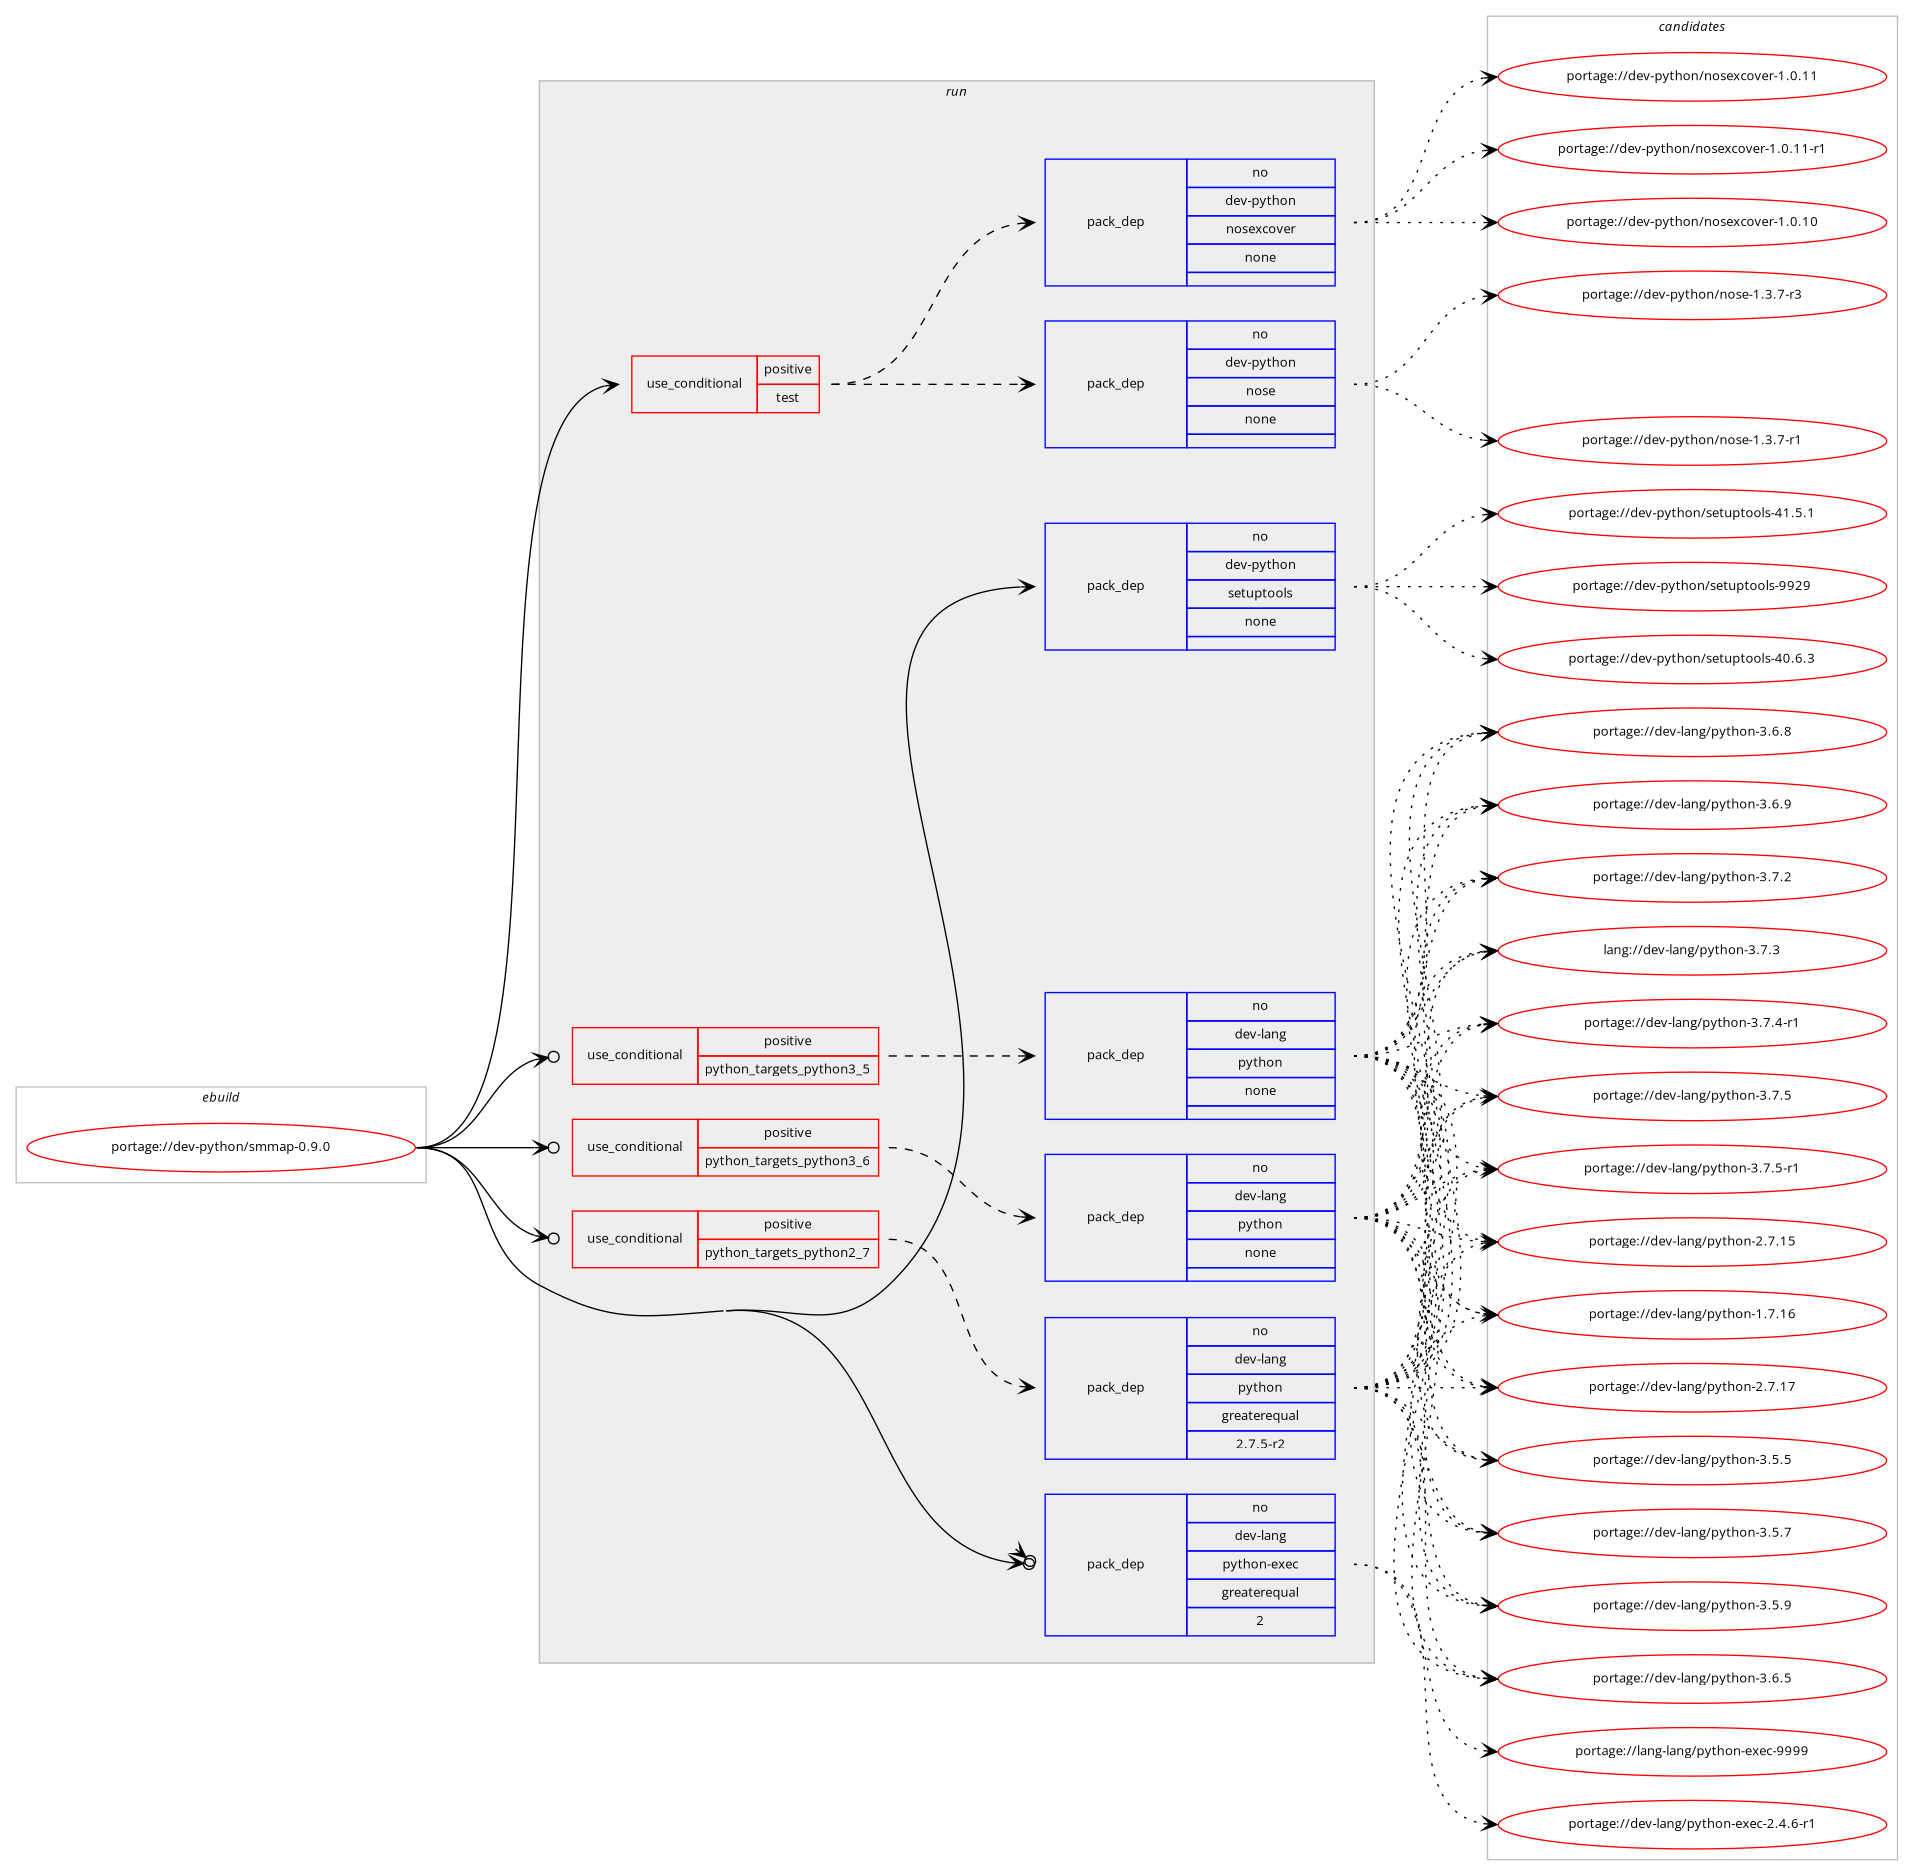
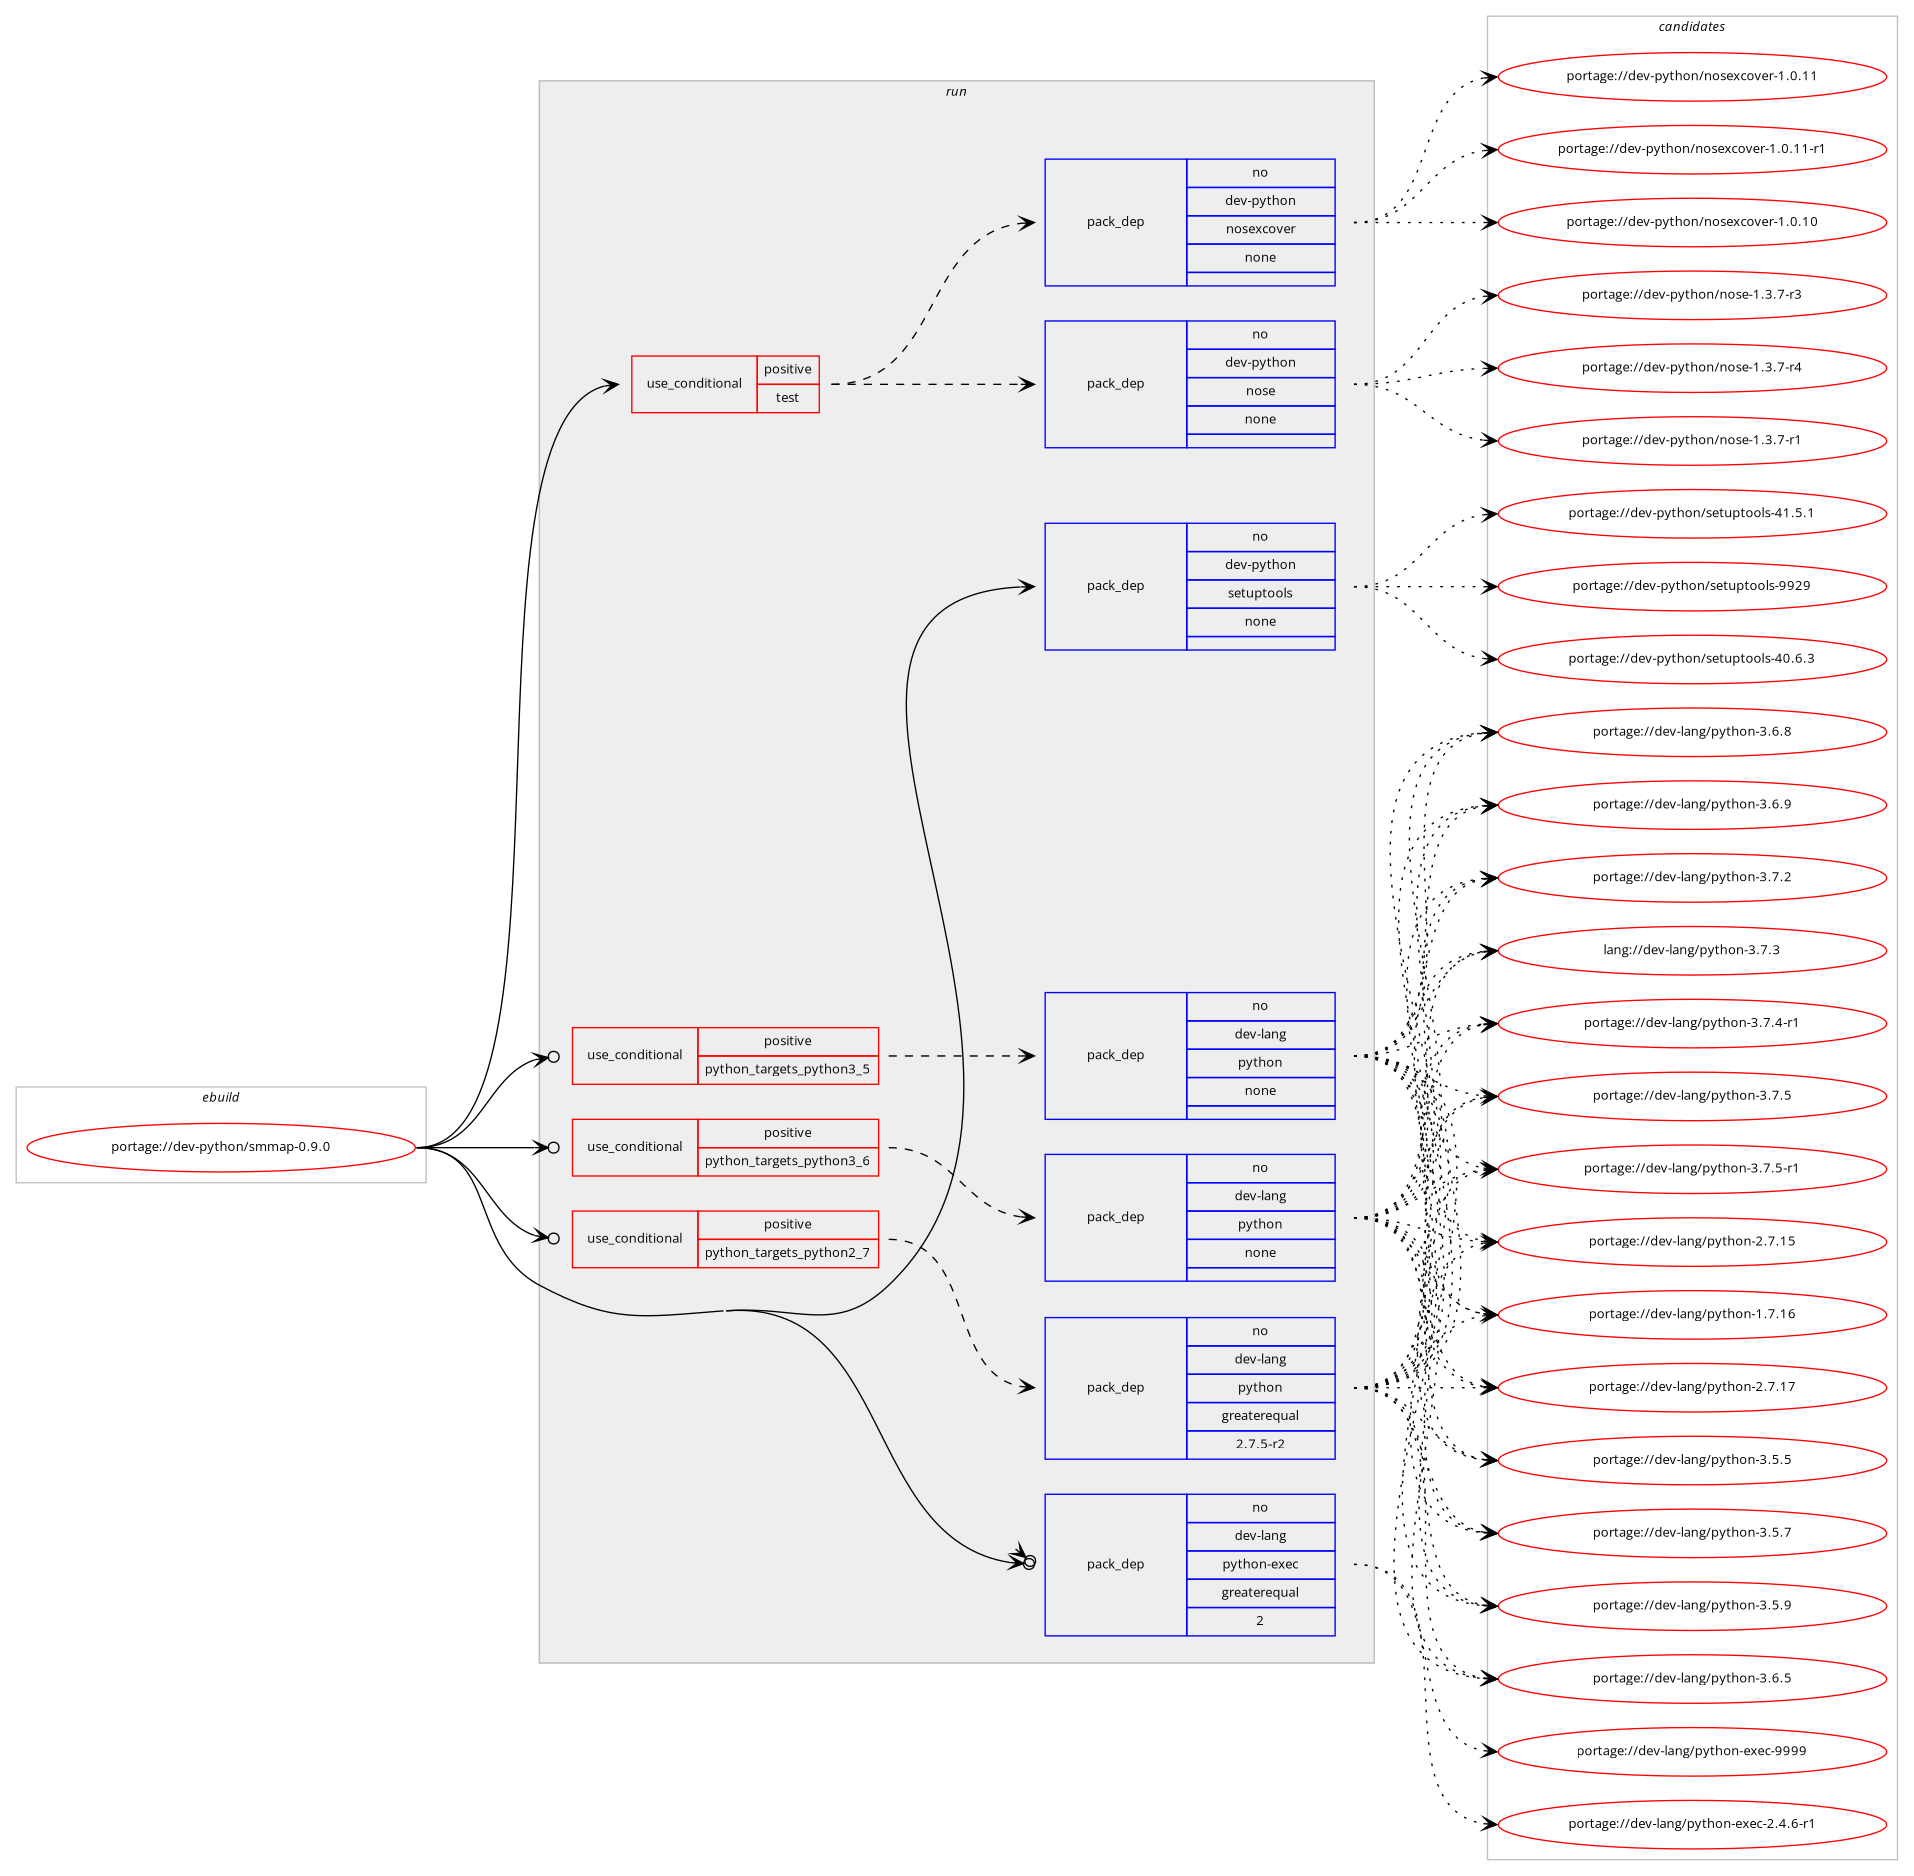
node "portage://dev-python/nose-1.3.7-r4": added
node "portage://lang-lang/python-exec-9999": label "portage://lang-lang/python-exec-9999" -> "portage://dev-lang/python-exec-9999"
